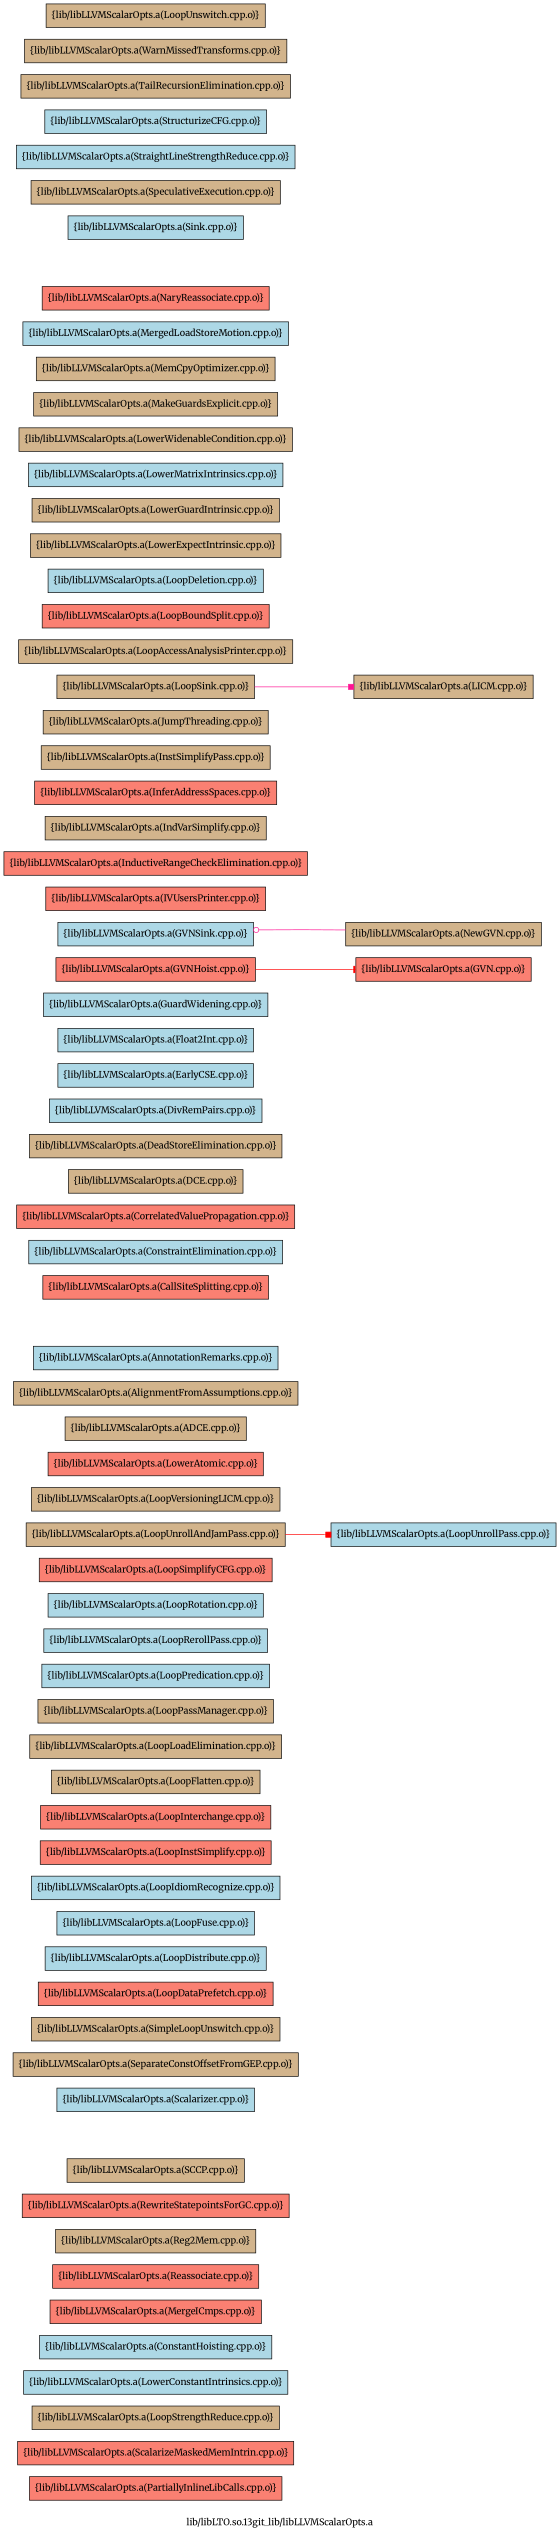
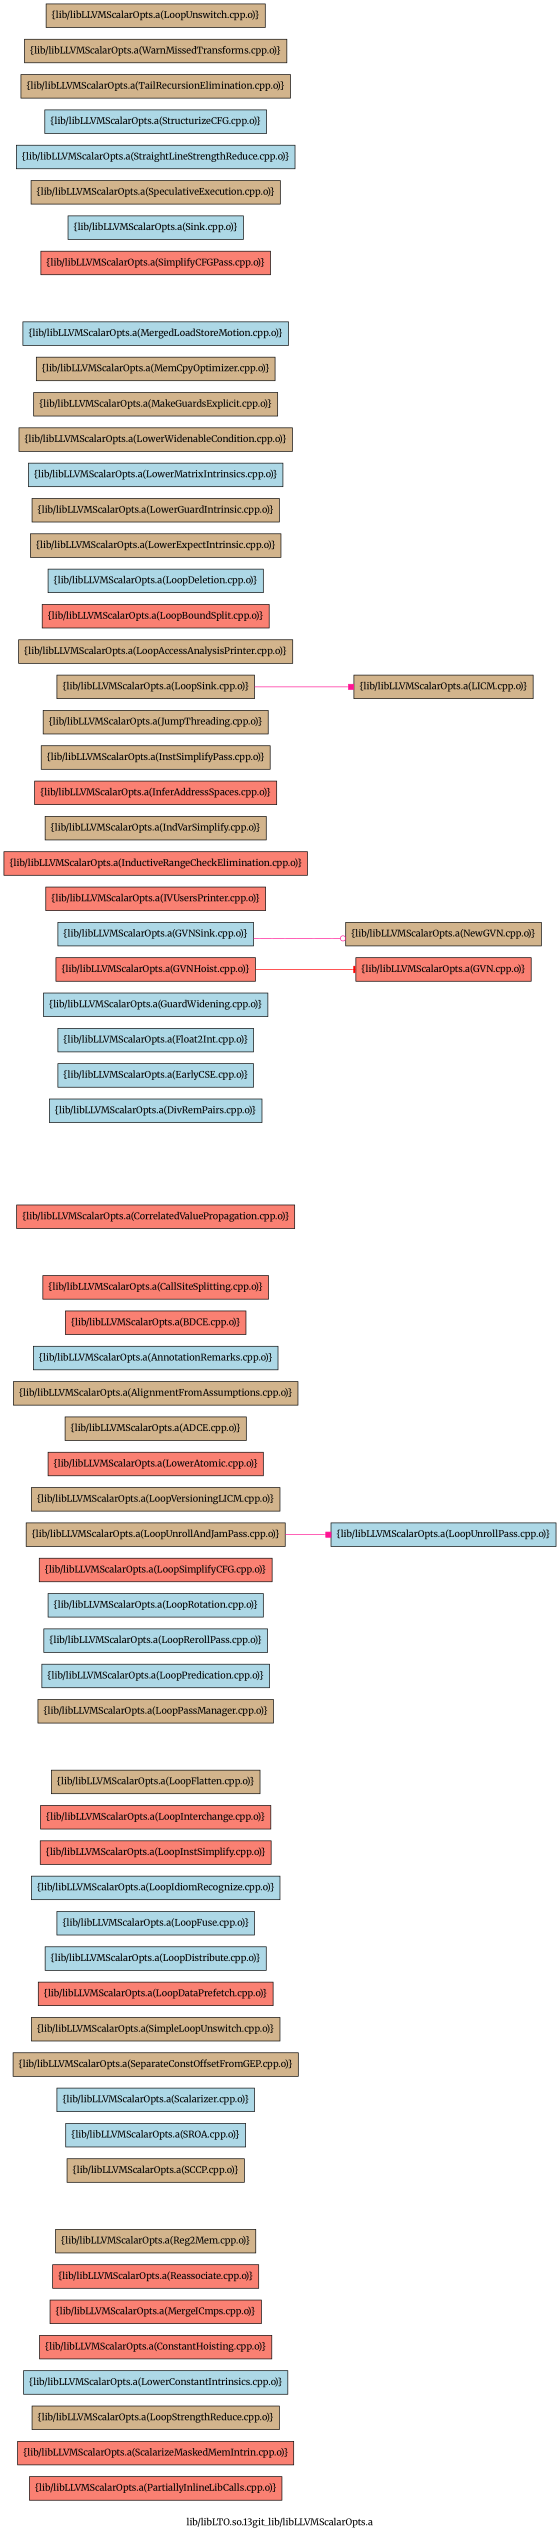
node "{lib/libLLVMScalarOpts.a(SimplifyCFGPass.cpp.o)}": added
node "{lib/libLLVMScalarOpts.a(NaryReassociate.cpp.o)}": removed
edge "{lib/libLLVMScalarOpts.a(NewGVN.cpp.o)}" -> "{lib/libLLVMScalarOpts.a(GVNSink.cpp.o)}": reversed
node "{lib/libLLVMScalarOpts.a(DeadStoreElimination.cpp.o)}": removed
node "{lib/libLLVMScalarOpts.a(DCE.cpp.o)}": removed
node "{lib/libLLVMScalarOpts.a(ConstraintElimination.cpp.o)}": removed
node "{lib/libLLVMScalarOpts.a(BDCE.cpp.o)}": added
edge "{lib/libLLVMScalarOpts.a(LoopUnrollAndJamPass.cpp.o)}" -> "{lib/libLLVMScalarOpts.a(LoopUnrollPass.cpp.o)}": color red -> deeppink
node "{lib/libLLVMScalarOpts.a(LoopLoadElimination.cpp.o)}": removed
node "{lib/libLLVMScalarOpts.a(SROA.cpp.o)}": added
node "{lib/libLLVMScalarOpts.a(RewriteStatepointsForGC.cpp.o)}": removed
node "{lib/libLLVMScalarOpts.a(ConstantHoisting.cpp.o)}": fillcolor lightblue -> salmon
